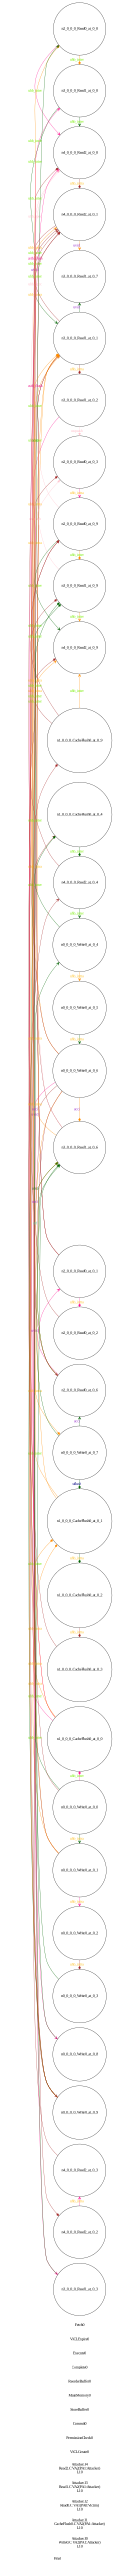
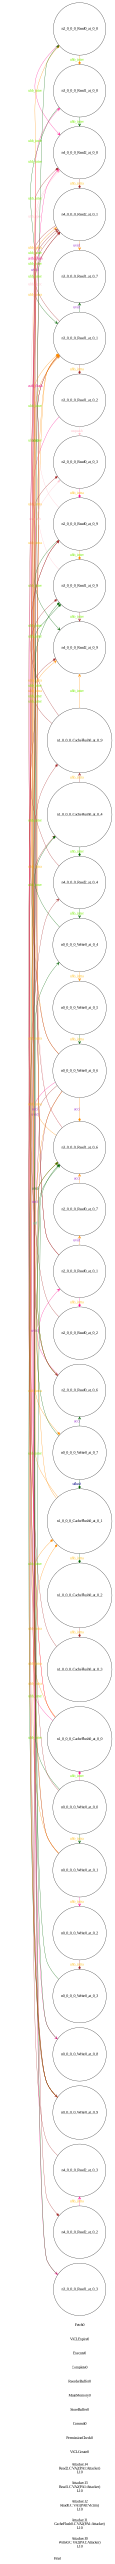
edge "n2_0_0_0_Read0_at_0_3" -> "n2_0_0_0_Read0_at_0_9": arrowhead vee -> diamond
edge "n3_0_0_0_Read1_at_0_9" -> "n4_0_0_0_Read2_at_0_9": color darkorange -> brown
edge "n1_0_0_0_CacheFlush0_at_0_4" -> "n1_0_0_0_CacheFlush0_at_0_9": added, label "uhb_intra"
node "n2_0_0_0_Read0_at_0_7": added
